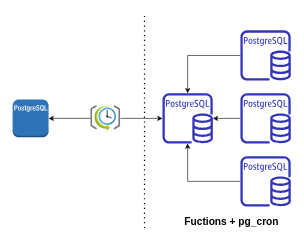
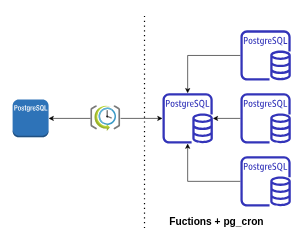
node "Fuctions + pg_cron": moved (231, 222) -> (216, 222)
